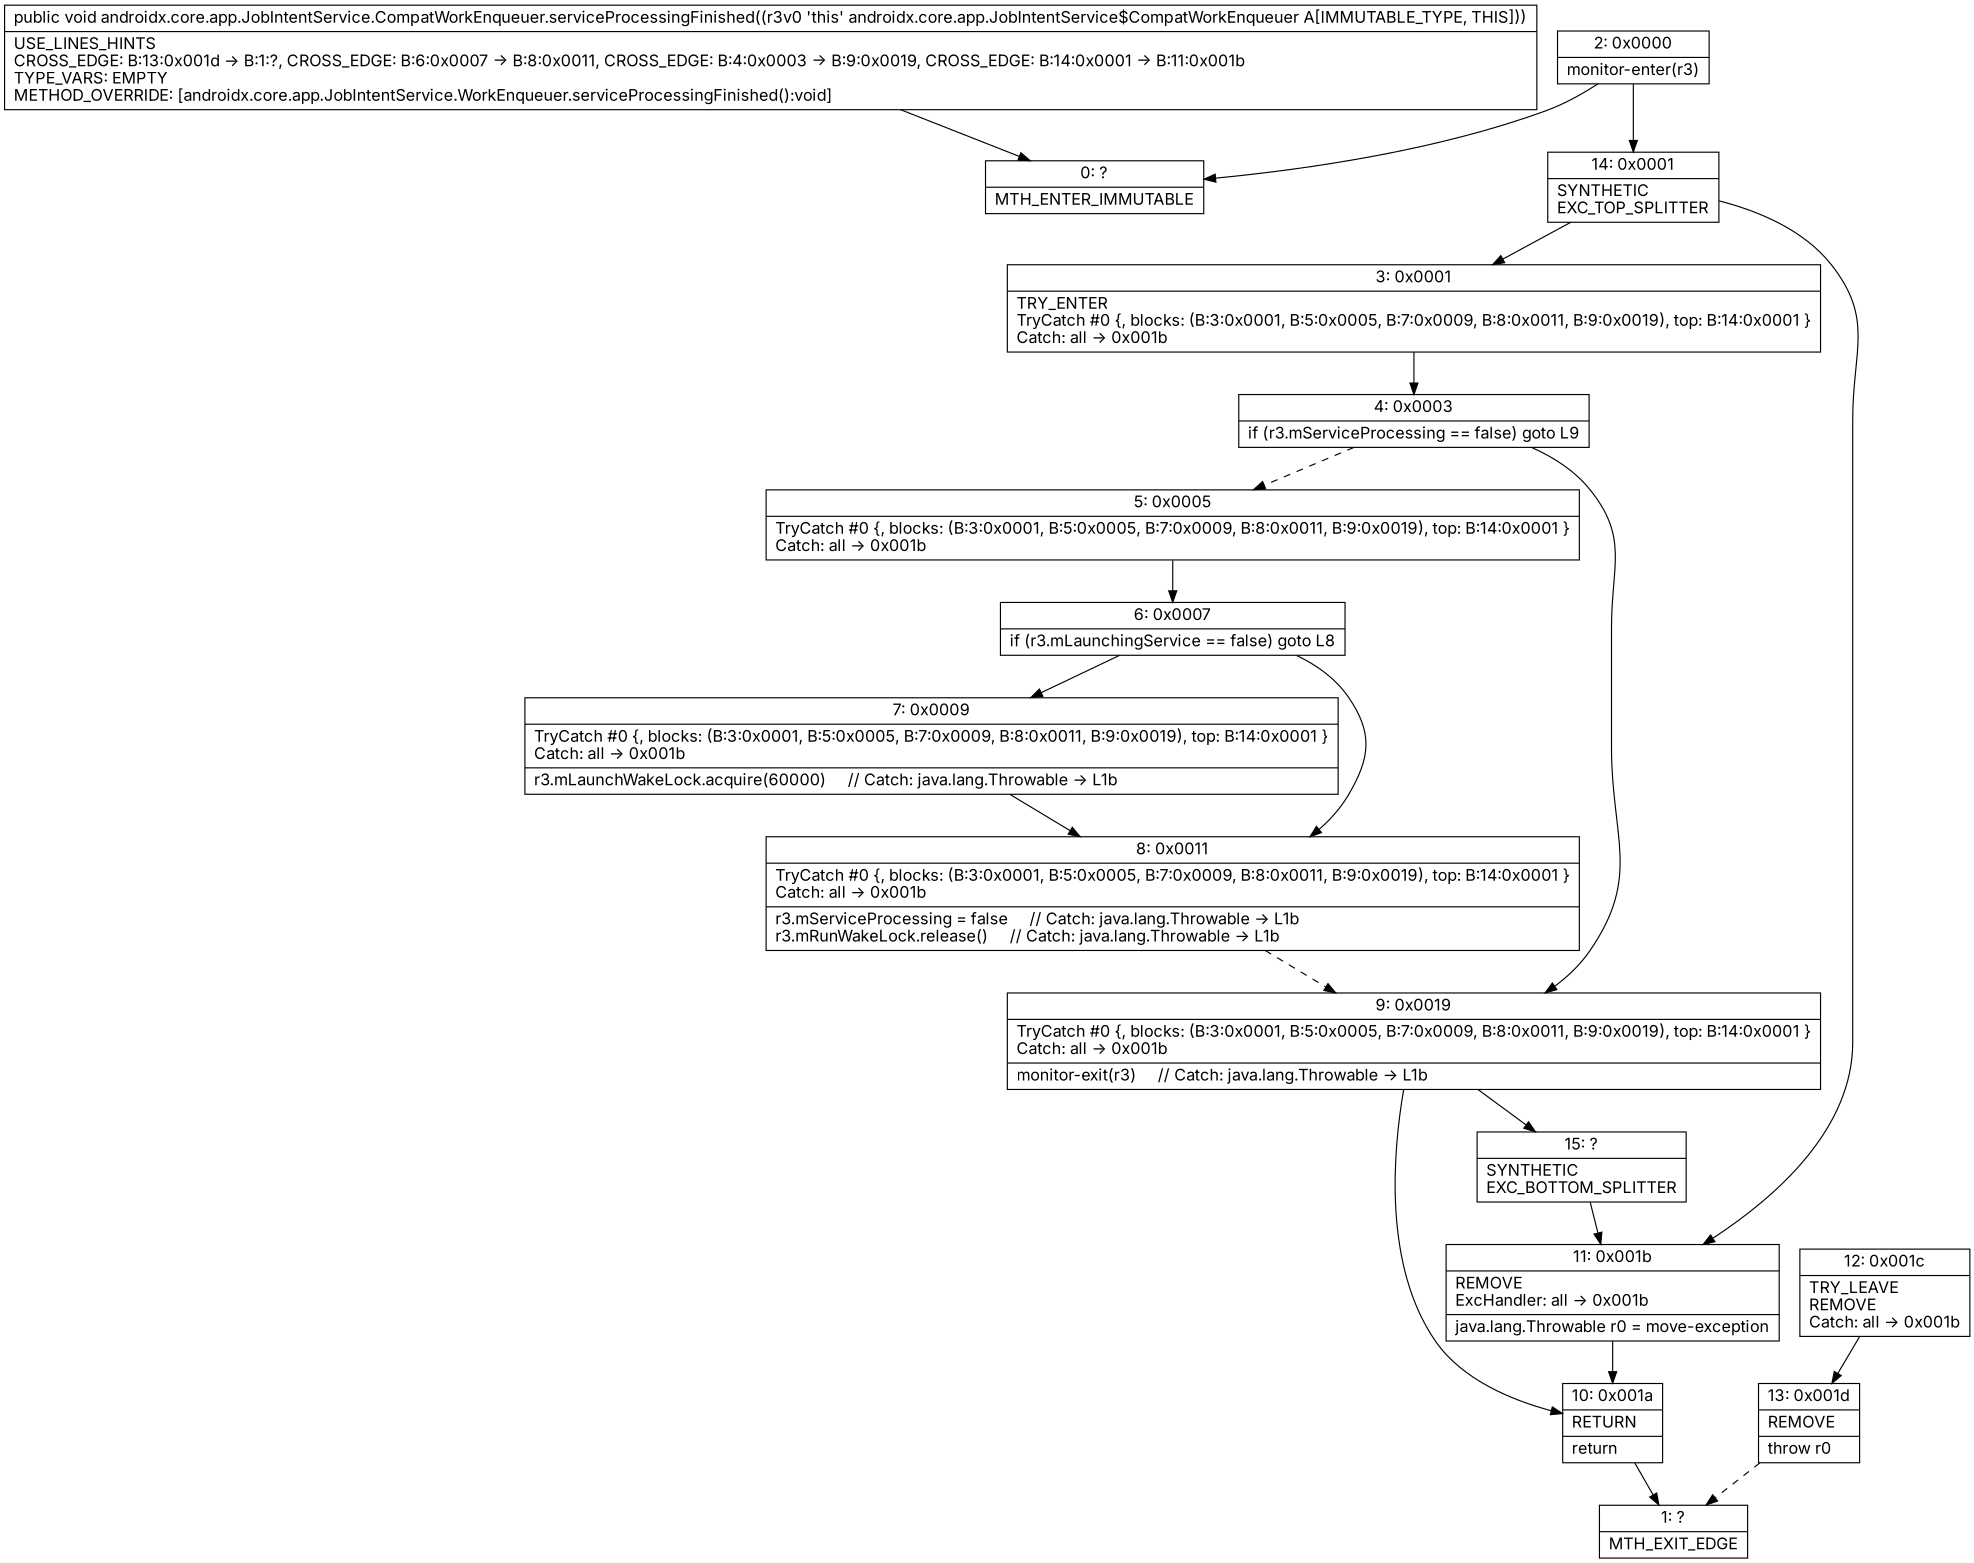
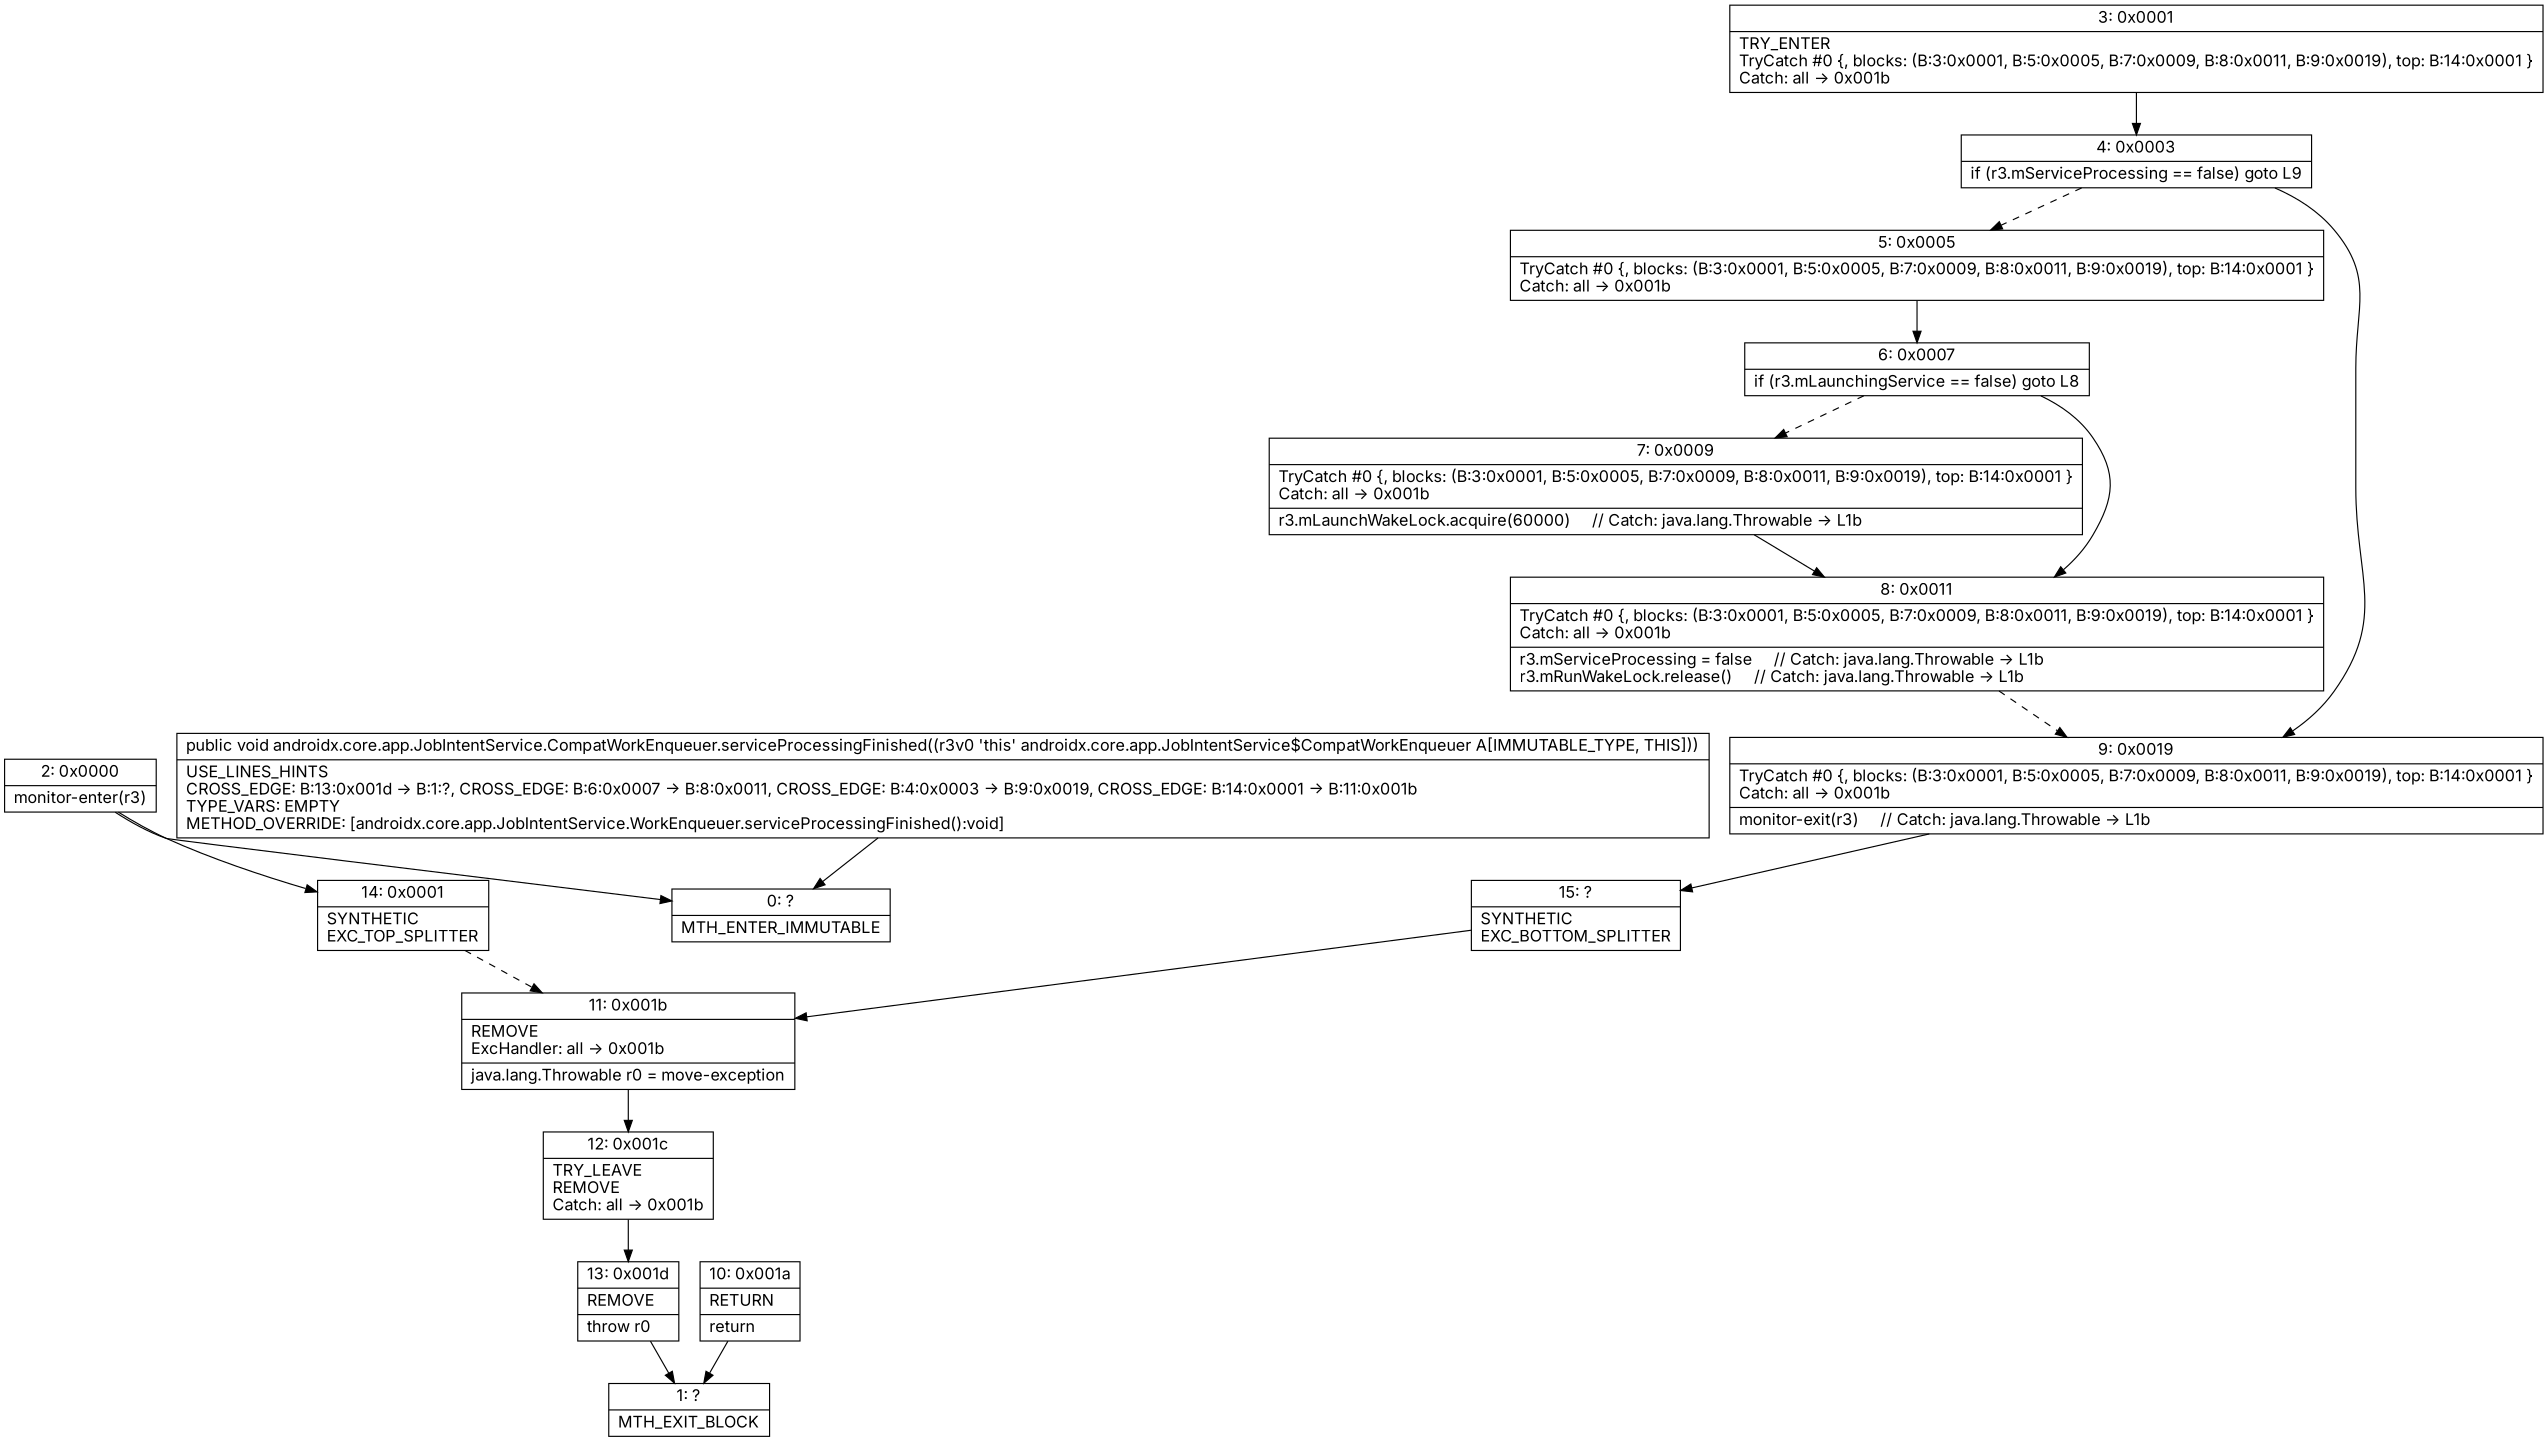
edge "14: 0x0001" -> "3: 0x0001": removed
edge "6: 0x0007" -> "7: 0x0009": style solid -> dashed
edge "14: 0x0001" -> "11: 0x001b": style solid -> dashed
edge "9: 0x0019" -> "10: 0x001a": removed
edge "11: 0x001b" -> "10: 0x001a": now "11: 0x001b" -> "12: 0x001c"
edge "13: 0x001d" -> "1: ?": style dashed -> solid
node "1: ?": text "MTH_EXIT_EDGE" -> "MTH_EXIT_BLOCK"
